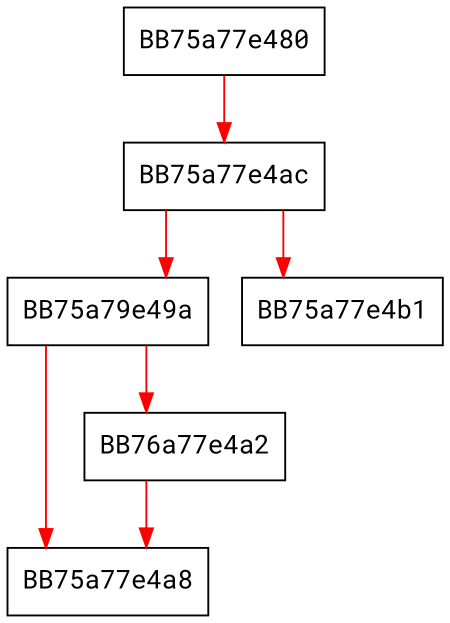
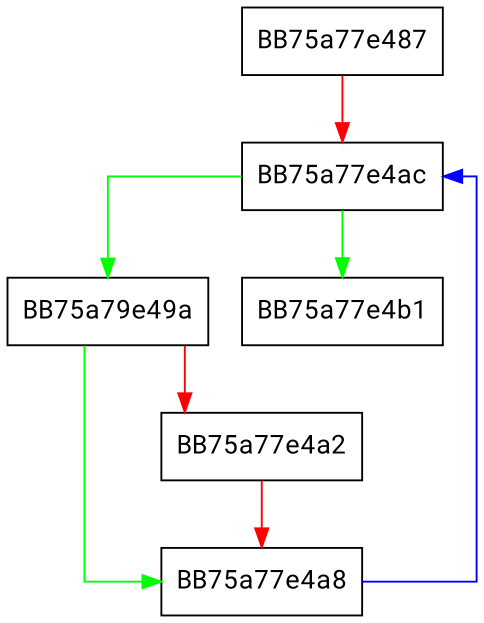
node "BB75a77e480": label "BB75a77e480" -> "BB75a77e487"
edge "BB75a77e4ac" -> "BB75a79e49a": color red -> green
edge "BB75a77e4ac" -> "BB75a77e4b1": color red -> green
edge "BB75a77e4a8" -> "BB75a77e4ac": added
edge "BB75a79e49a" -> "BB75a77e4a8": color red -> green
node "BB76a77e4a2": label "BB76a77e4a2" -> "BB75a77e4a2"
